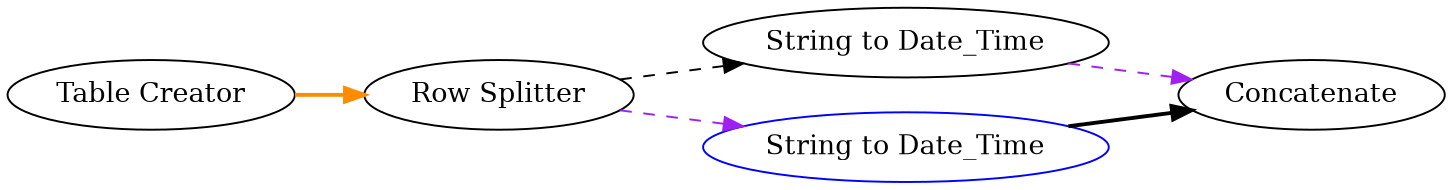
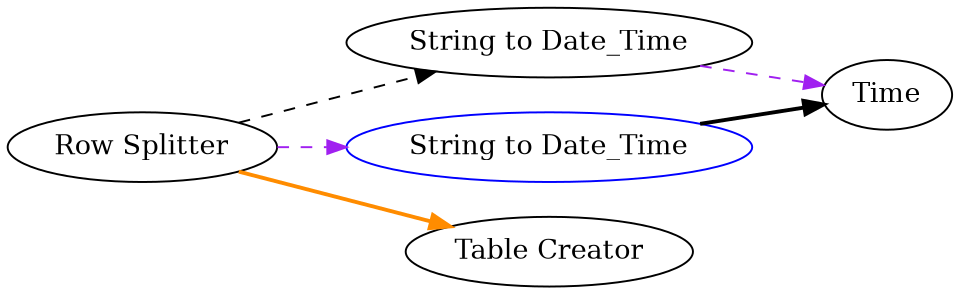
edge "Table Creator" -> "Row Splitter": reversed
node "Concatenate": label "Concatenate" -> "Time"
